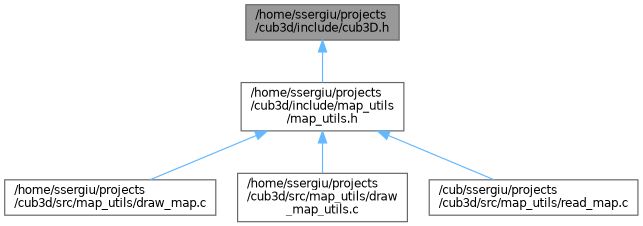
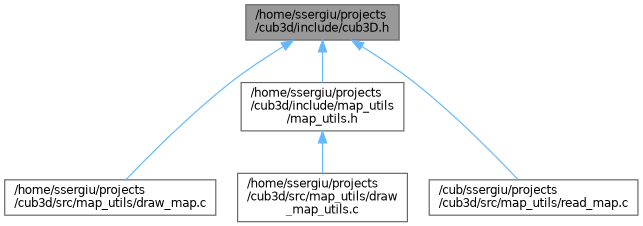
edge "/home/ssergiu/projects /cub3d/src/map_utils/draw_map.c" -> "/home/ssergiu/projects /cub3d/include/map_utils /map_utils.h": now "/home/ssergiu/projects /cub3d/src/map_utils/draw_map.c" -> "/home/ssergiu/projects /cub3d/include/cub3D.h"
edge "/cub/ssergiu/projects /cub3d/src/map_utils/read_map.c" -> "/home/ssergiu/projects /cub3d/include/map_utils /map_utils.h": now "/cub/ssergiu/projects /cub3d/src/map_utils/read_map.c" -> "/home/ssergiu/projects /cub3d/include/cub3D.h"
